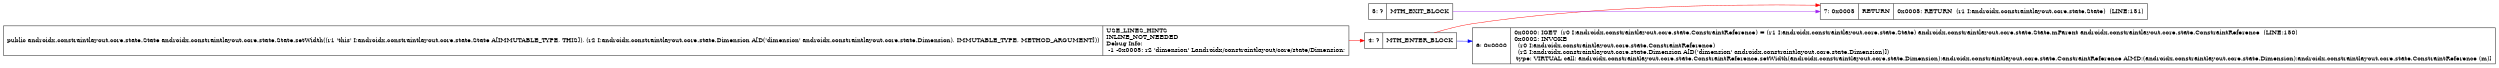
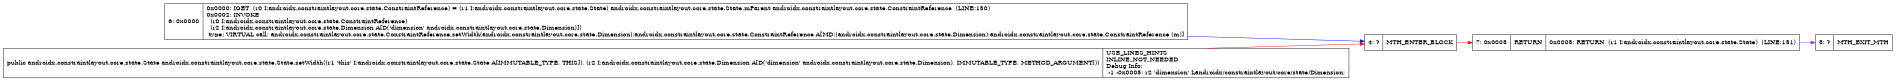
node "5: ?": text "MTH_EXIT_BLOCK" -> "MTH_EXIT_MTH"
edge "5: ?" -> "7: 0x0005": reversed
edge "4: ?" -> "6: 0x0000": reversed
